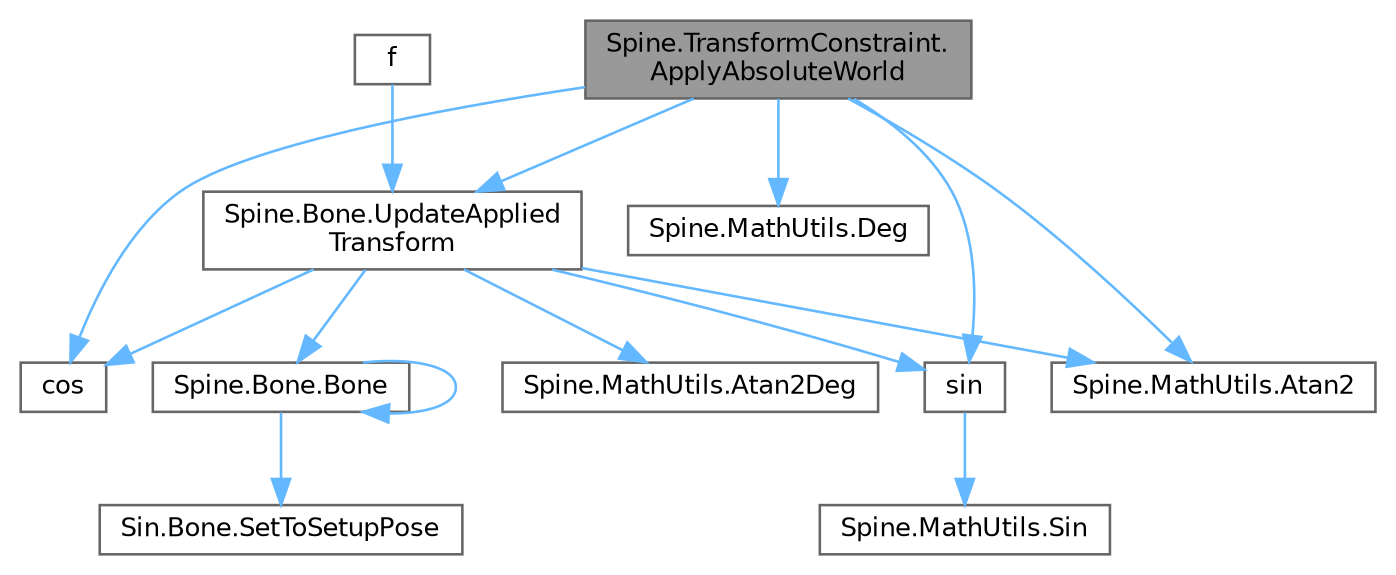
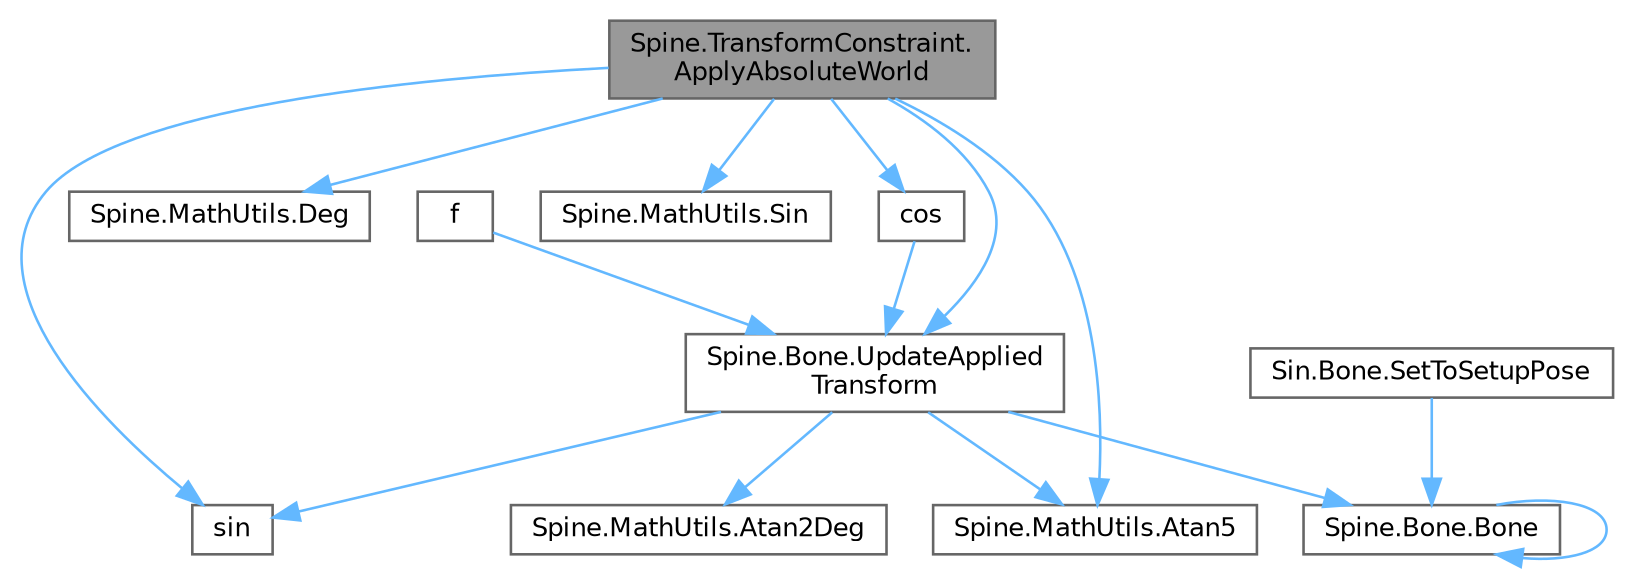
edge "Spine.Bone.UpdateApplied Transform" -> "cos": reversed
node "Spine.MathUtils.Atan2": label "Spine.MathUtils.Atan2" -> "Spine.MathUtils.Atan5"
edge "Spine.Bone.Bone" -> "Sin.Bone.SetToSetupPose": reversed
edge "sin" -> "Spine.MathUtils.Sin": now "Spine.TransformConstraint. ApplyAbsoluteWorld" -> "Spine.MathUtils.Sin"
